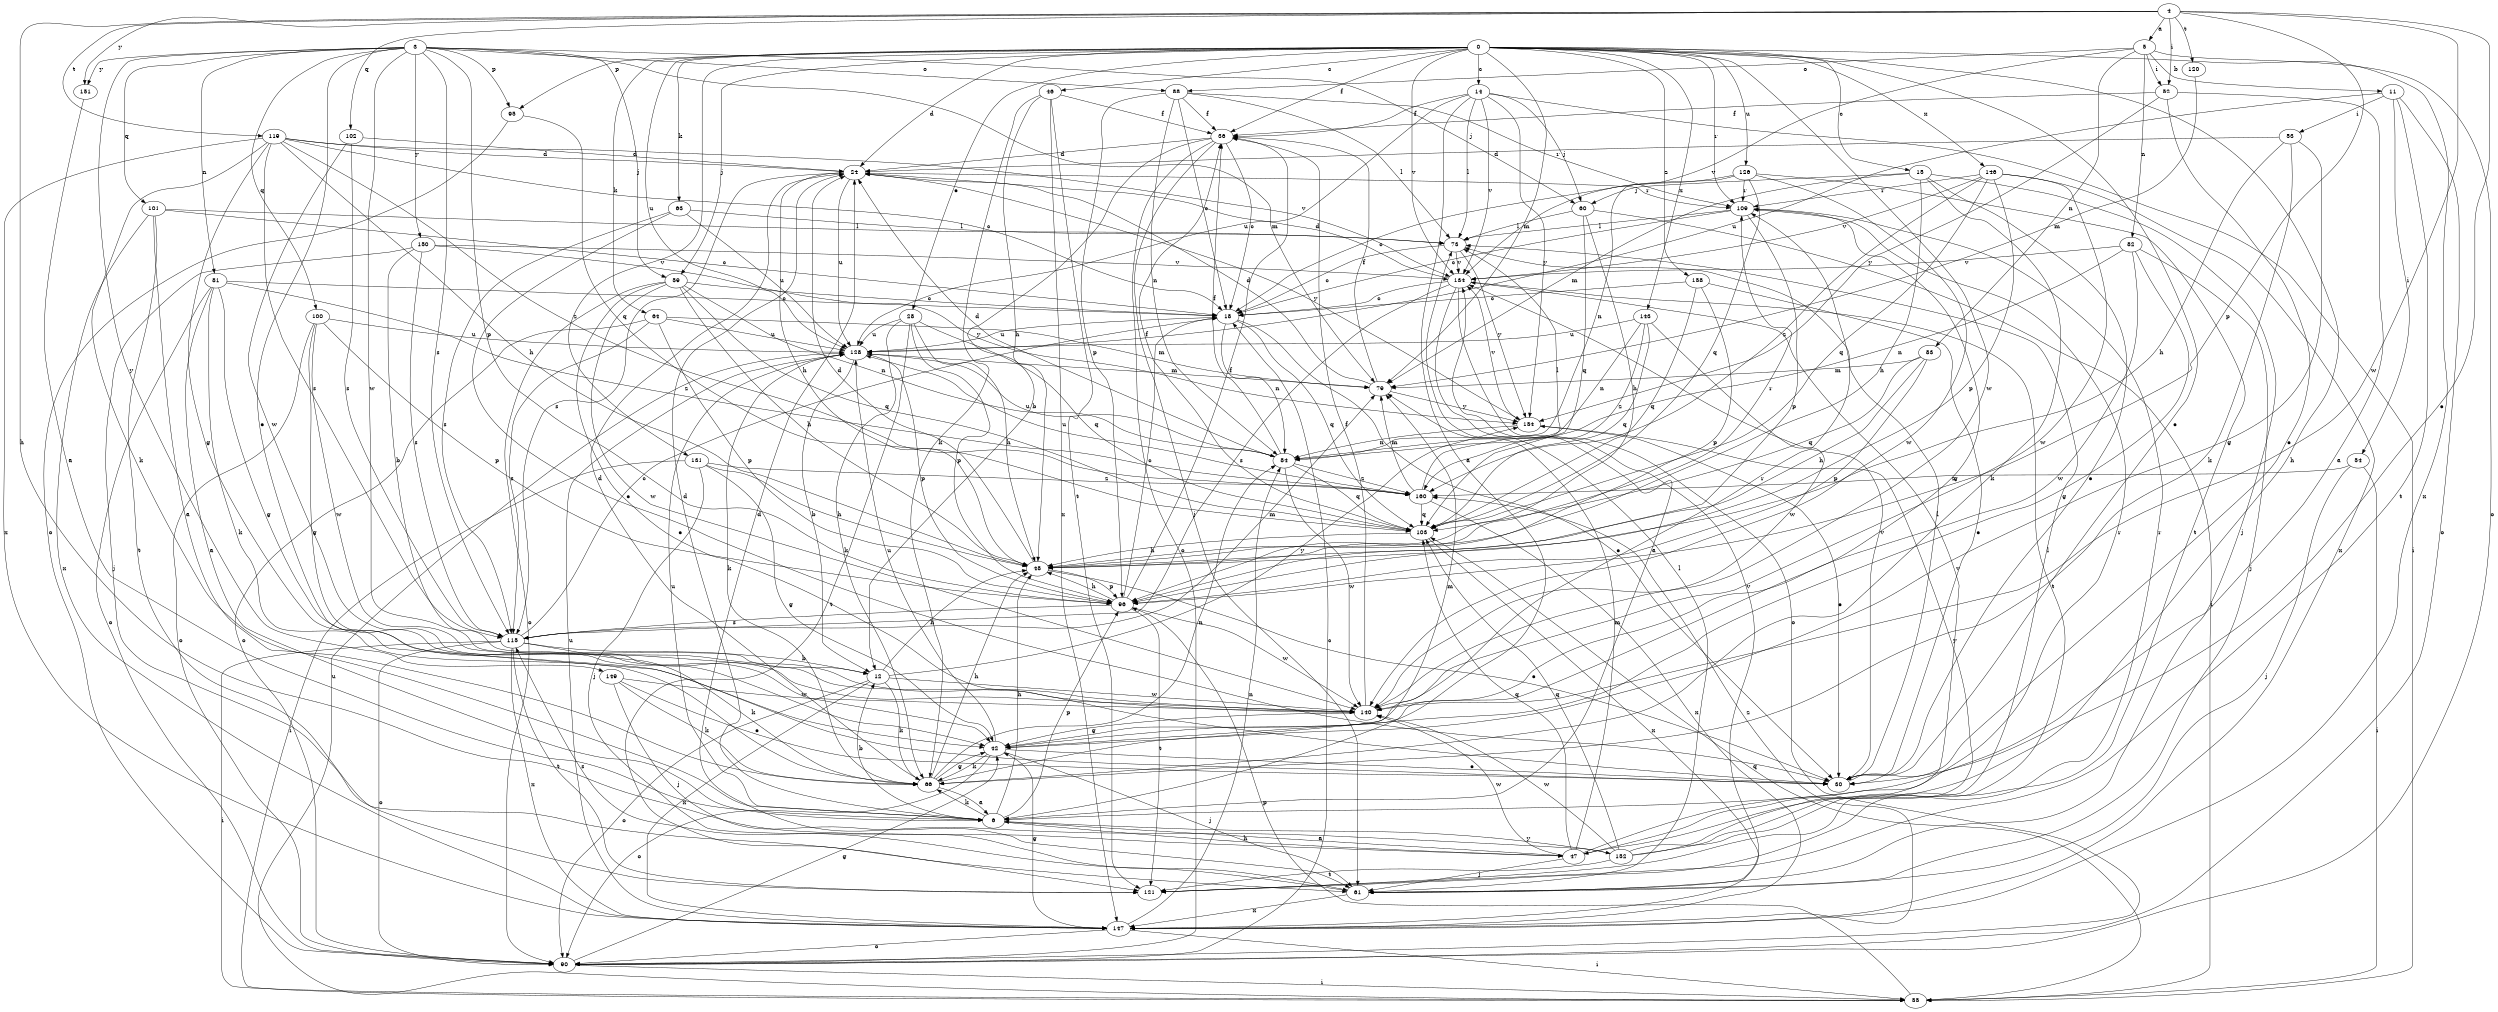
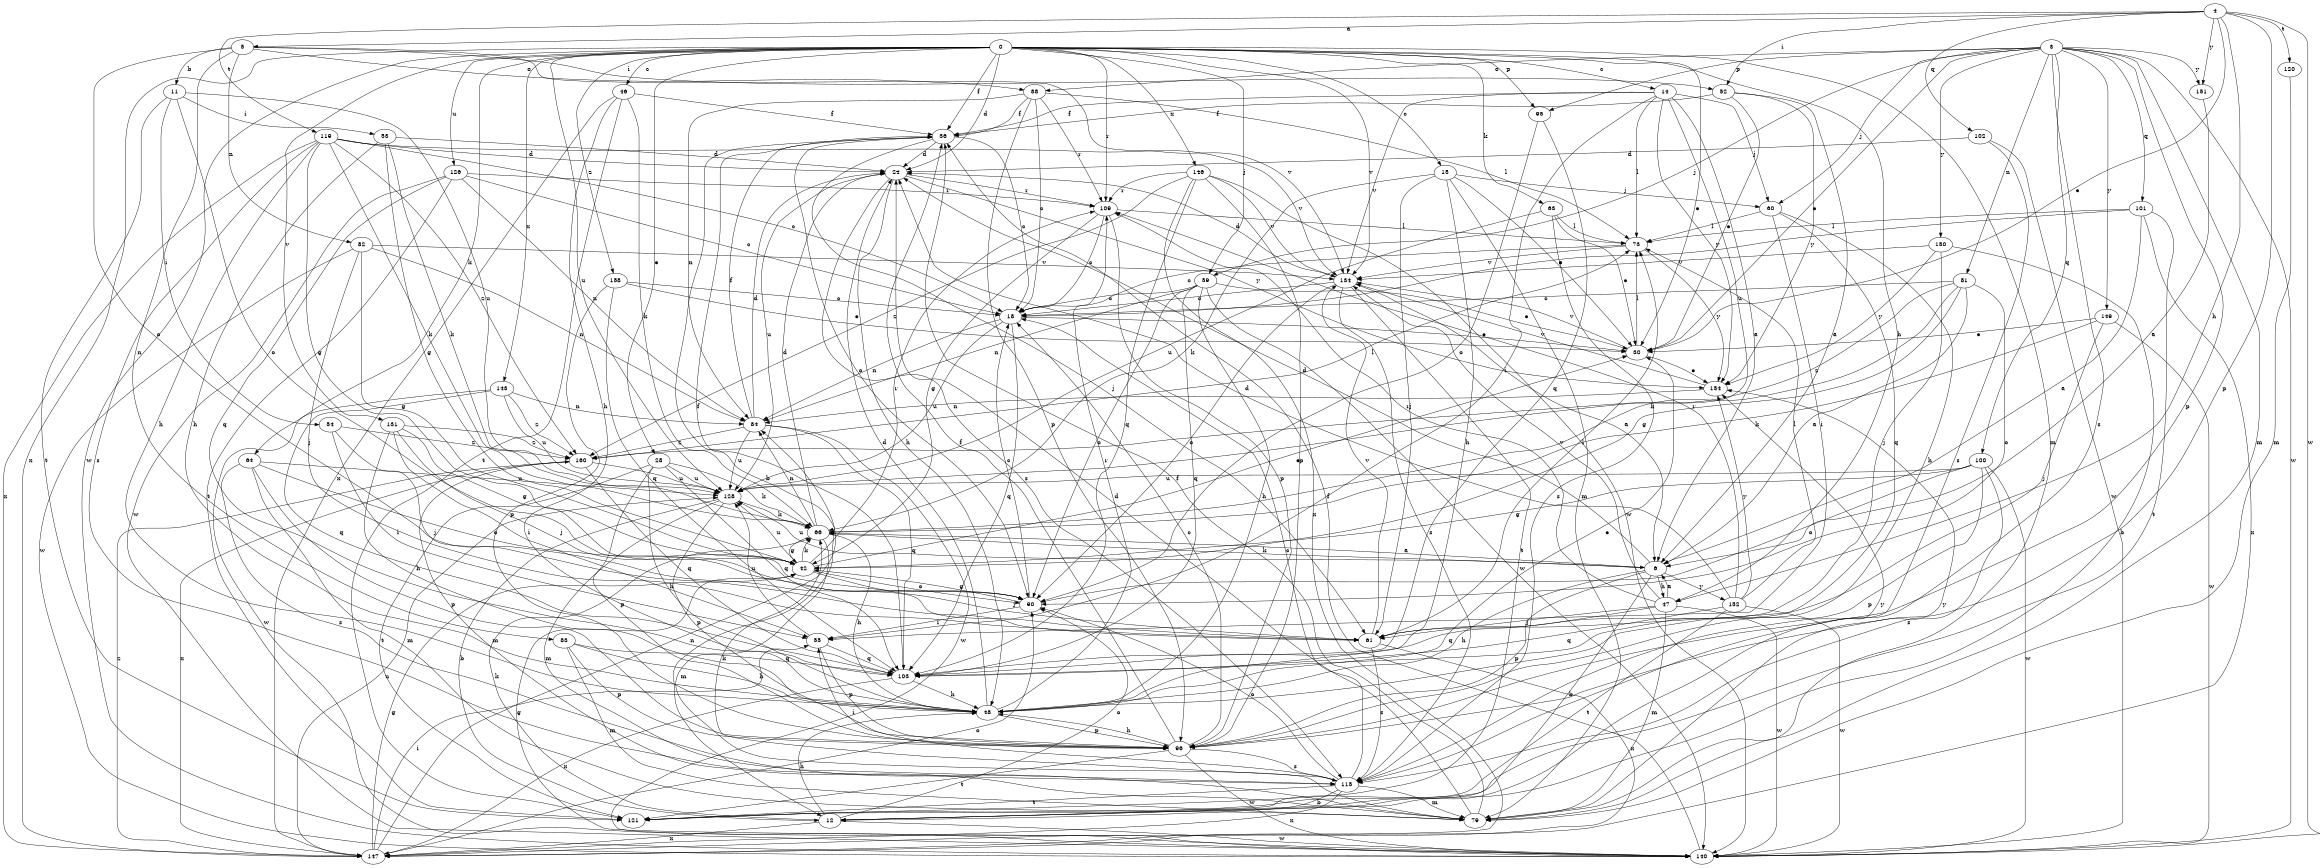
edge "150" -> "115": now "100" -> "115"
edge "154" -> "30": reversed
